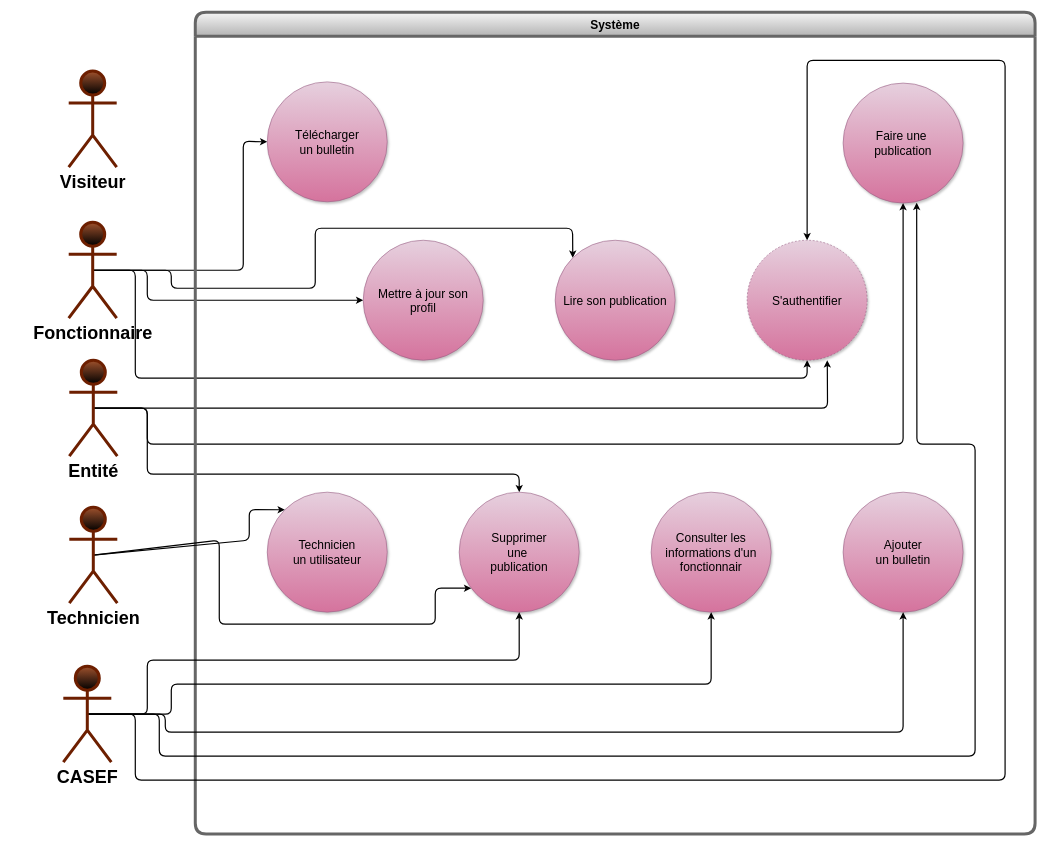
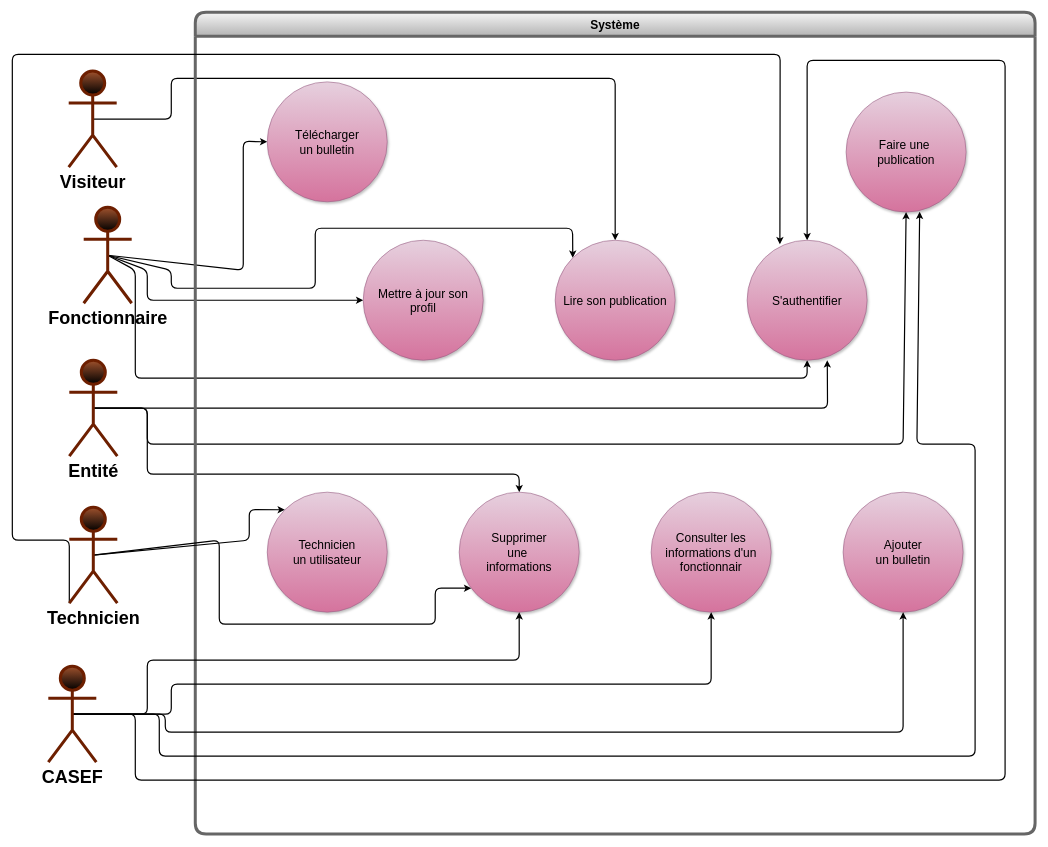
edge "Technicien" -> "S'authentifier": added
edge "Visiteur" -> "Lire son publication": added
node "Faire une publication": moved (903, 143) -> (906, 152)
node "Fonctionnaire": moved (93, 270) -> (108, 255)
node "S'authentifier": style dashed -> solid
node "Supprimer une publication": label "Supprimer une publication" -> "Supprimer une informations"
node "CASEF": moved (87, 714) -> (72, 714)
